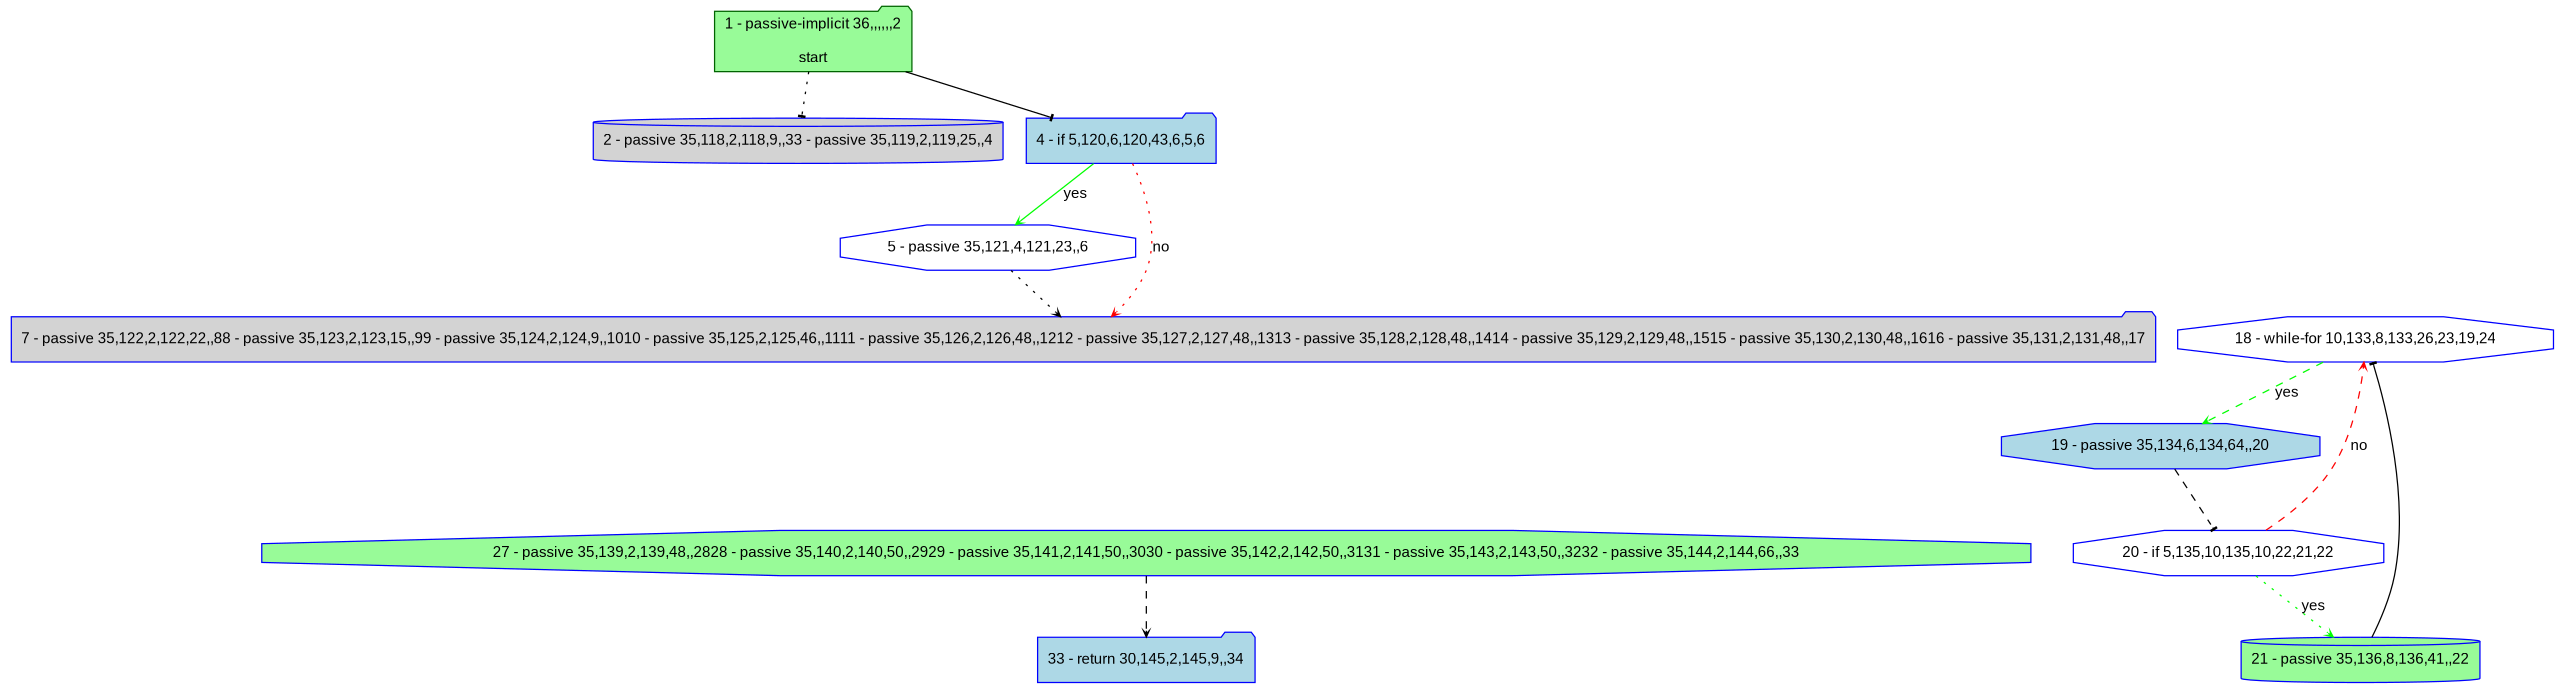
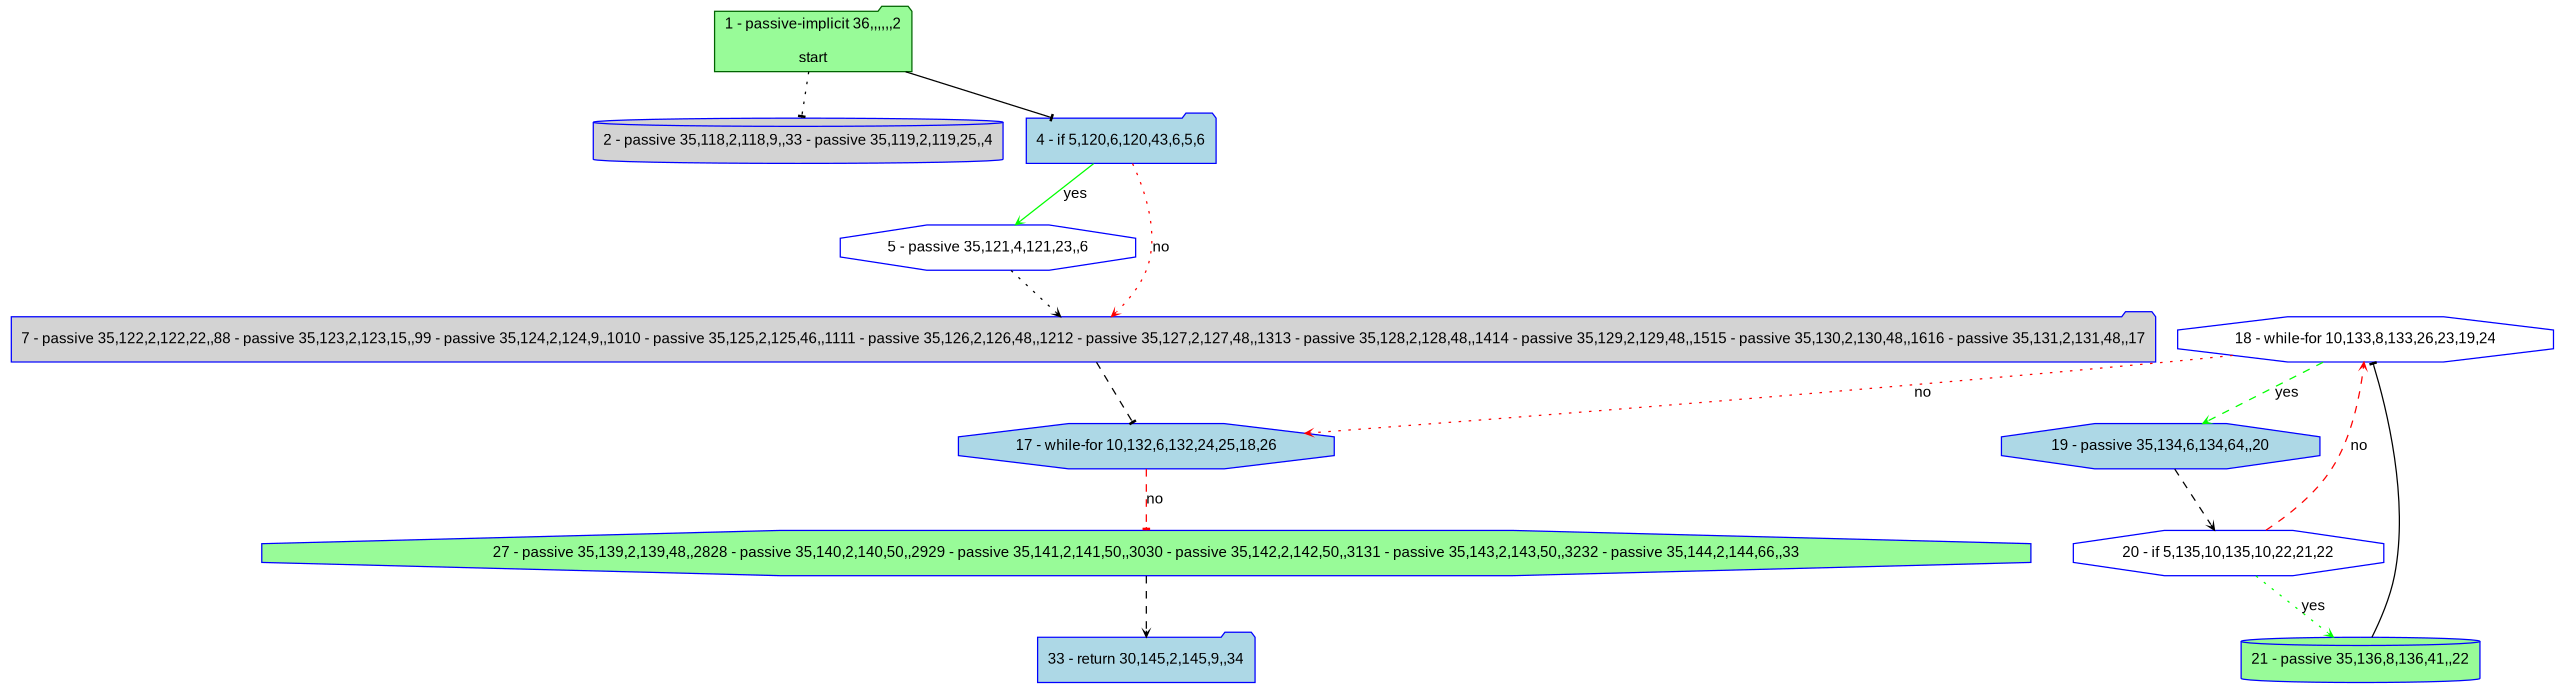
node "17 - while-for 10,132,6,132,24,25,18,26": added
edge "19 - passive 35,134,6,134,64,,20" -> "20 - if 5,135,10,135,10,22,21,22": arrowhead tee -> vee
